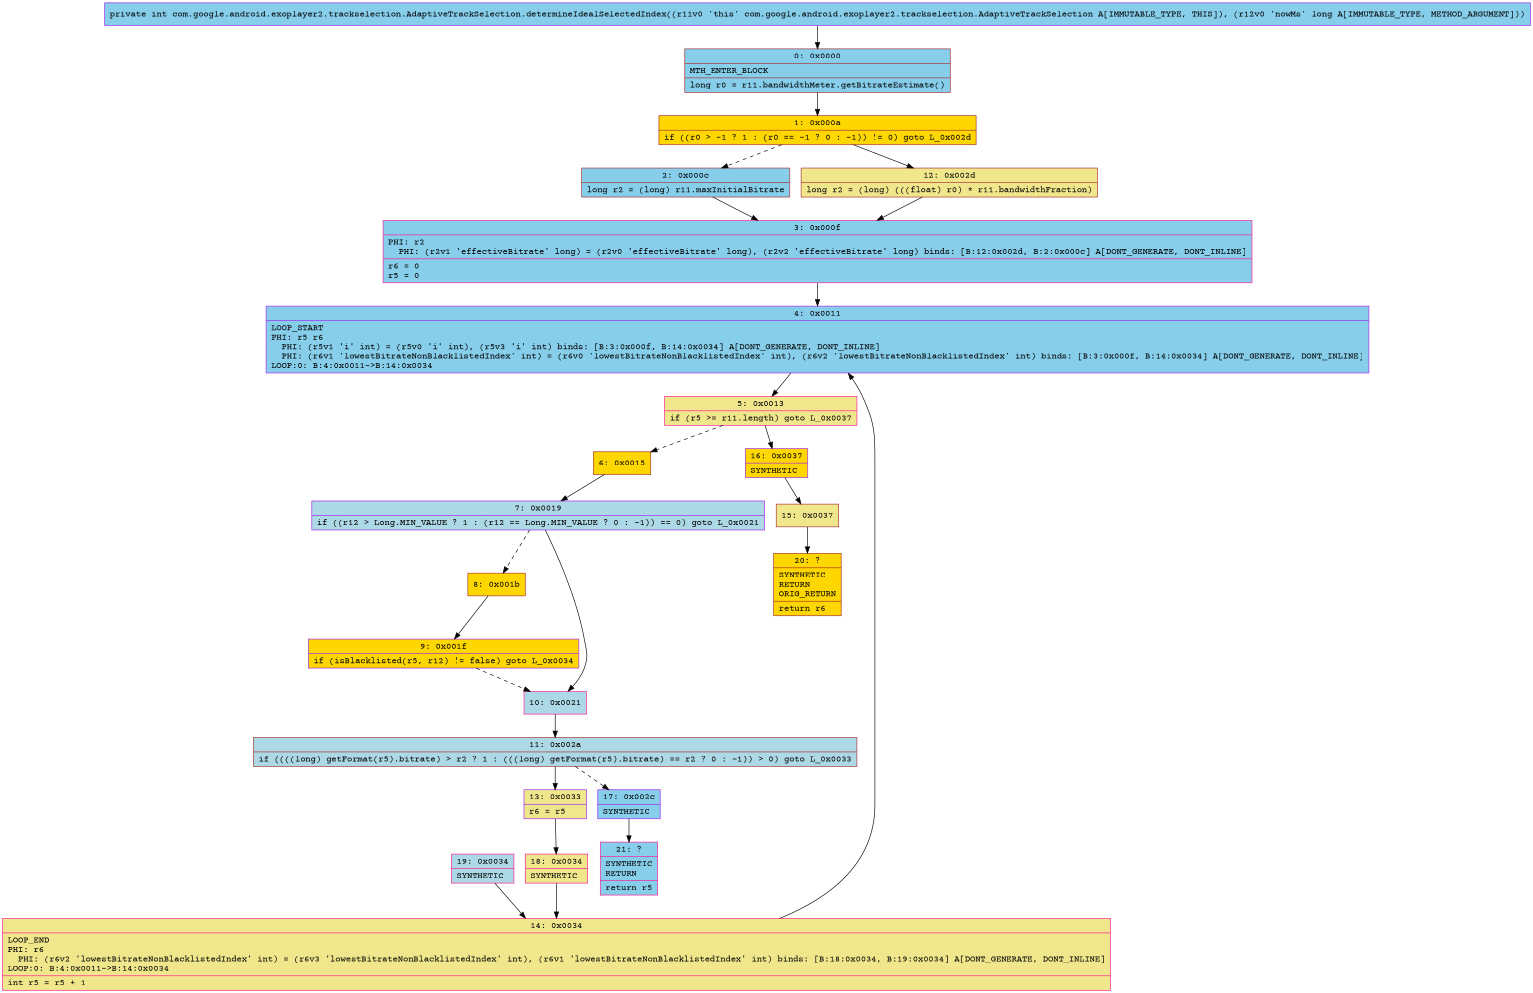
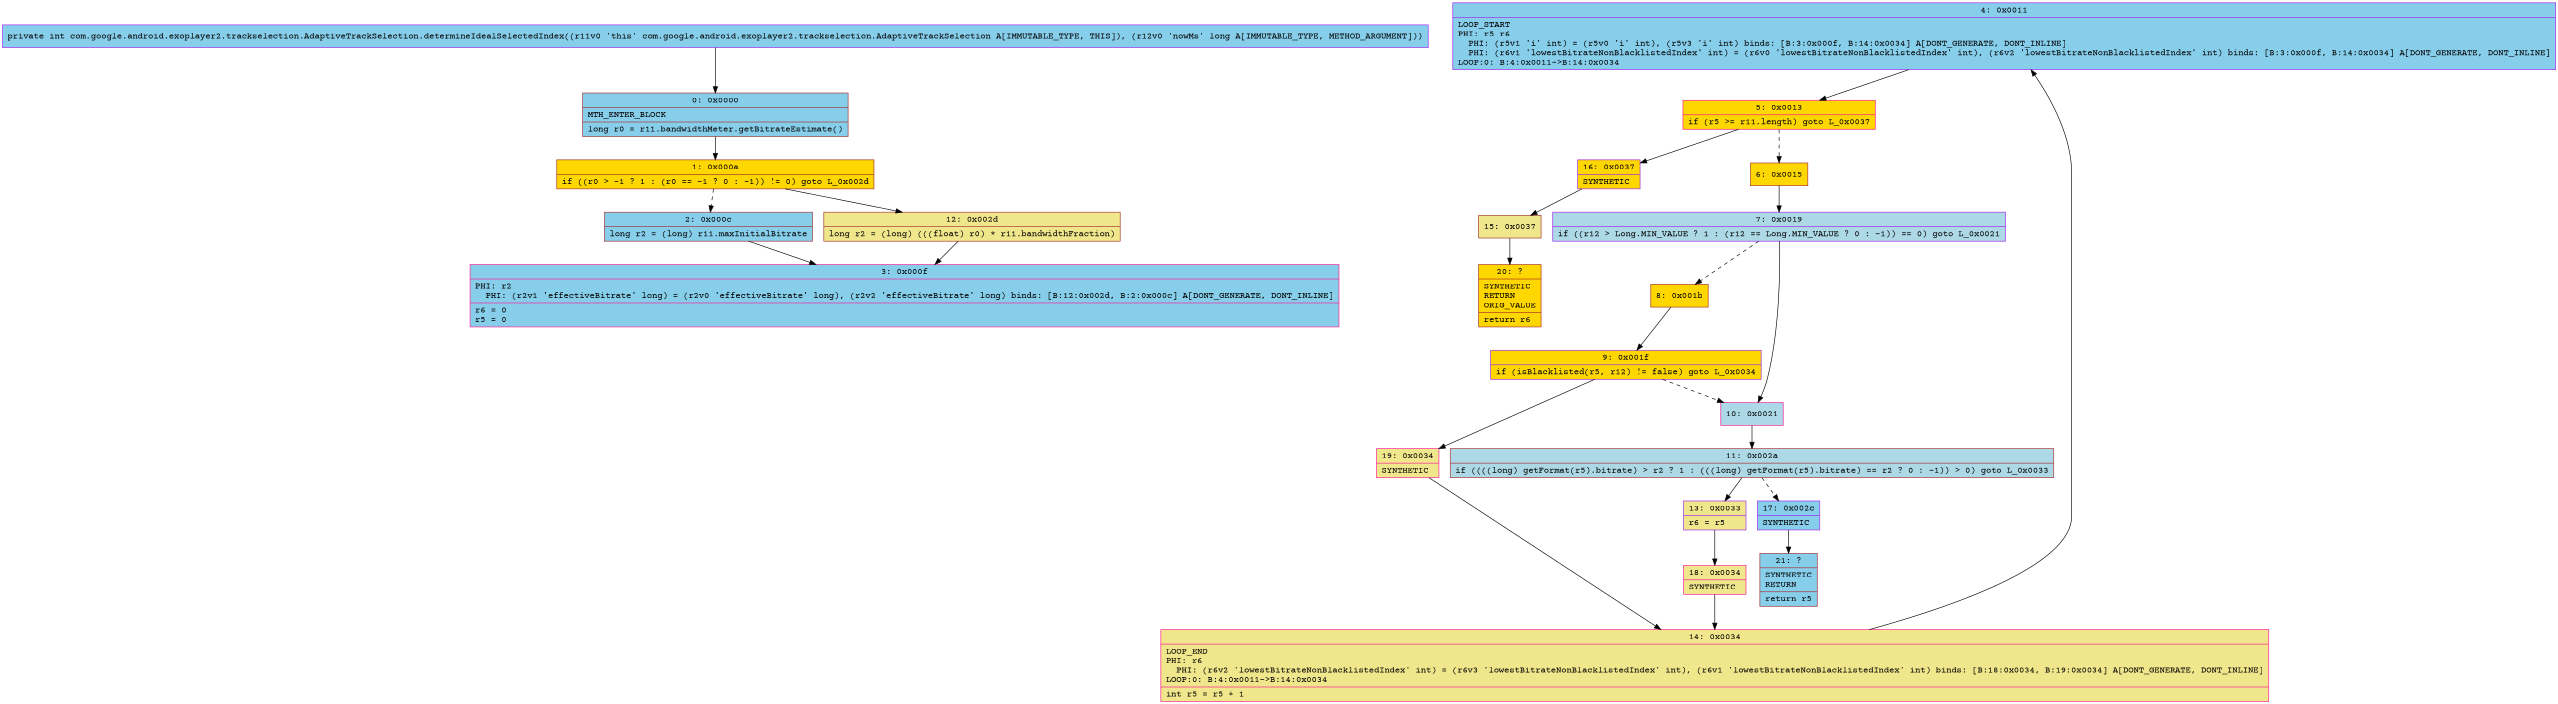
edge "3: 0x000f" -> "4: 0x0011": removed
node "5: 0x0013": fillcolor khaki -> gold
edge "9: 0x001f" -> "19: 0x0034": added
node "20: ?": text "ORIG_RETURN" -> "ORIG_VALUE"
node "19: 0x0034": fillcolor lightblue -> khaki
node "21: ?": color deeppink -> brown
